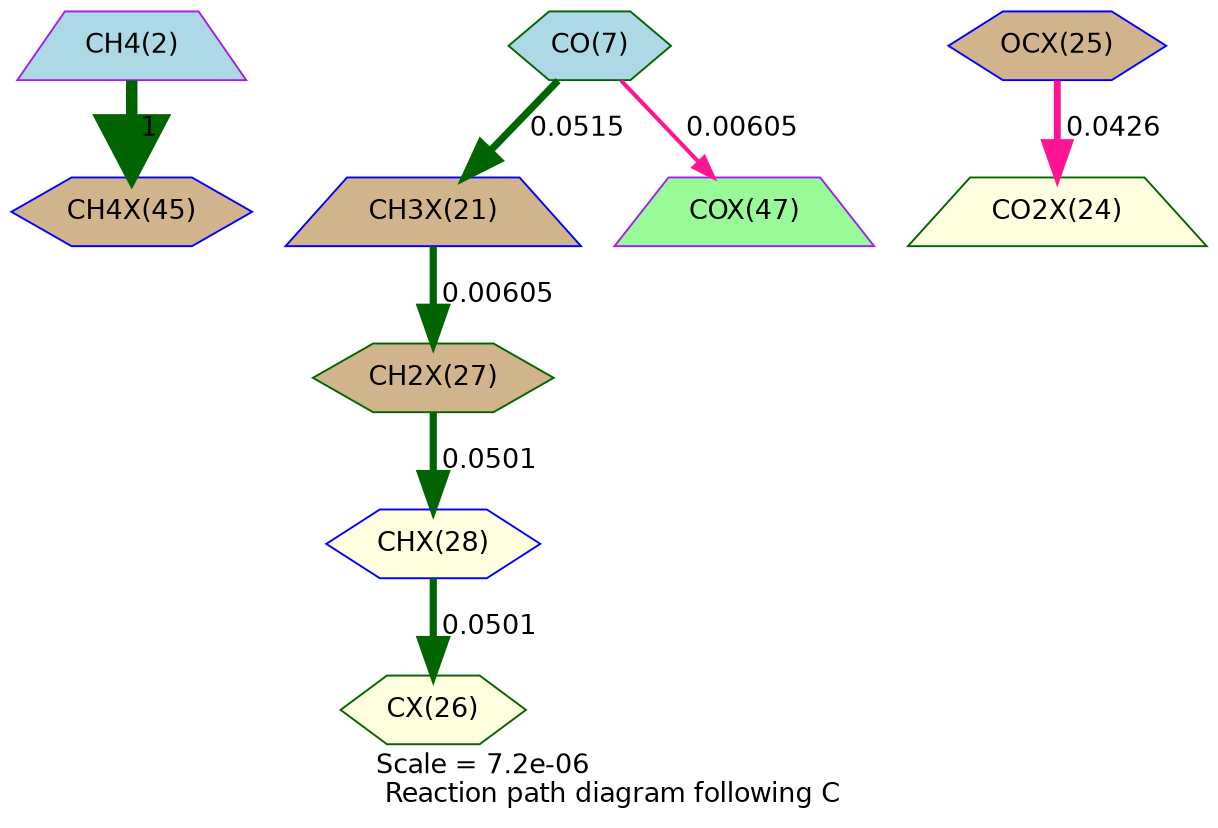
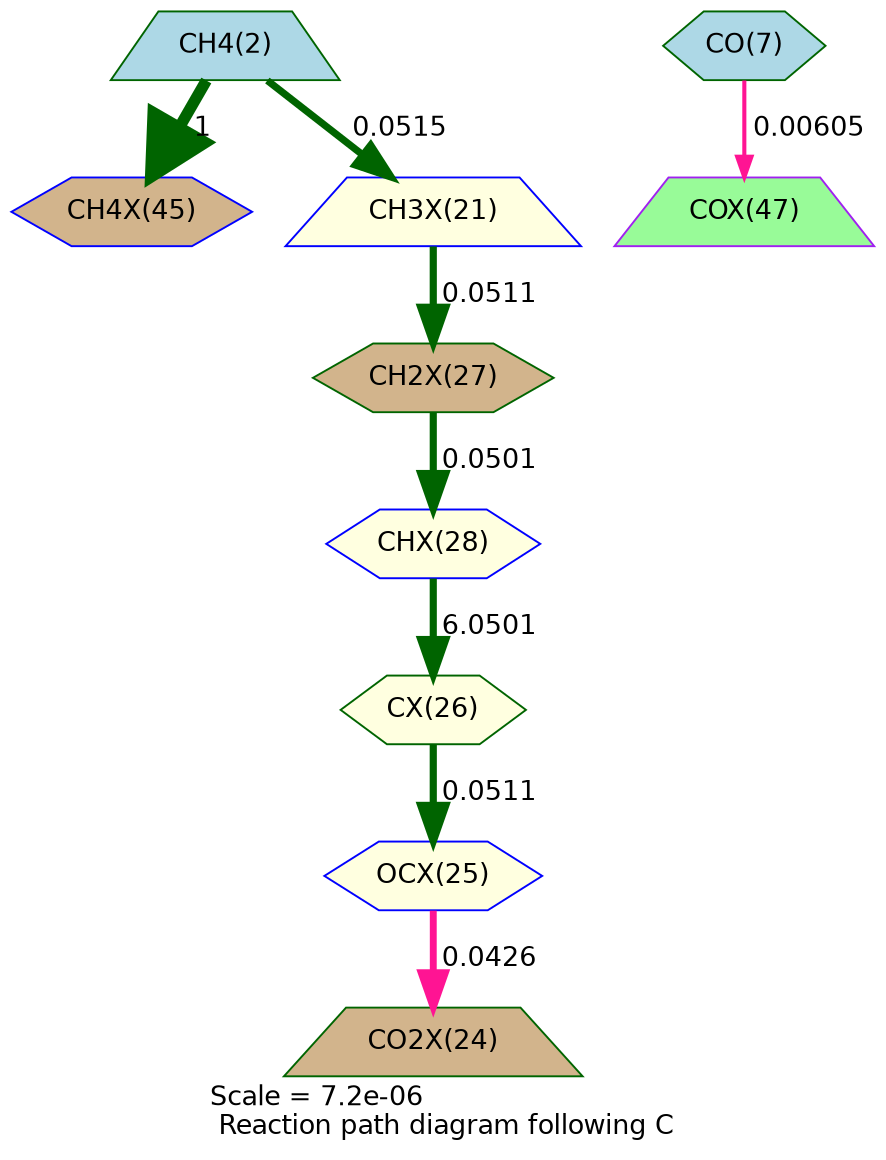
node "CH4(2)": color purple -> darkgreen
node "OCX(25)": fillcolor tan -> lightyellow
edge "CO(7)" -> "CH3X(21)": now "CH4(2)" -> "CH3X(21)"
node "CH3X(21)": fillcolor tan -> lightyellow
node "CO2X(24)": fillcolor lightyellow -> tan
edge "CH3X(21)" -> "CH2X(27)": label " 0.00605" -> " 0.0511"
edge "CHX(28)" -> "CX(26)": label " 0.0501" -> " 6.0501"
edge "CX(26)" -> "OCX(25)": added, label "0.0511"
